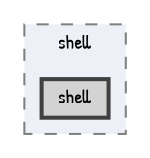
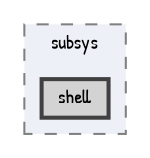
cluster "shell": label "shell" -> "subsys"
